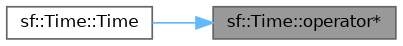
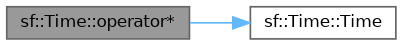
edge "sf::Time::Time" -> "sf::Time::operator*": reversed
